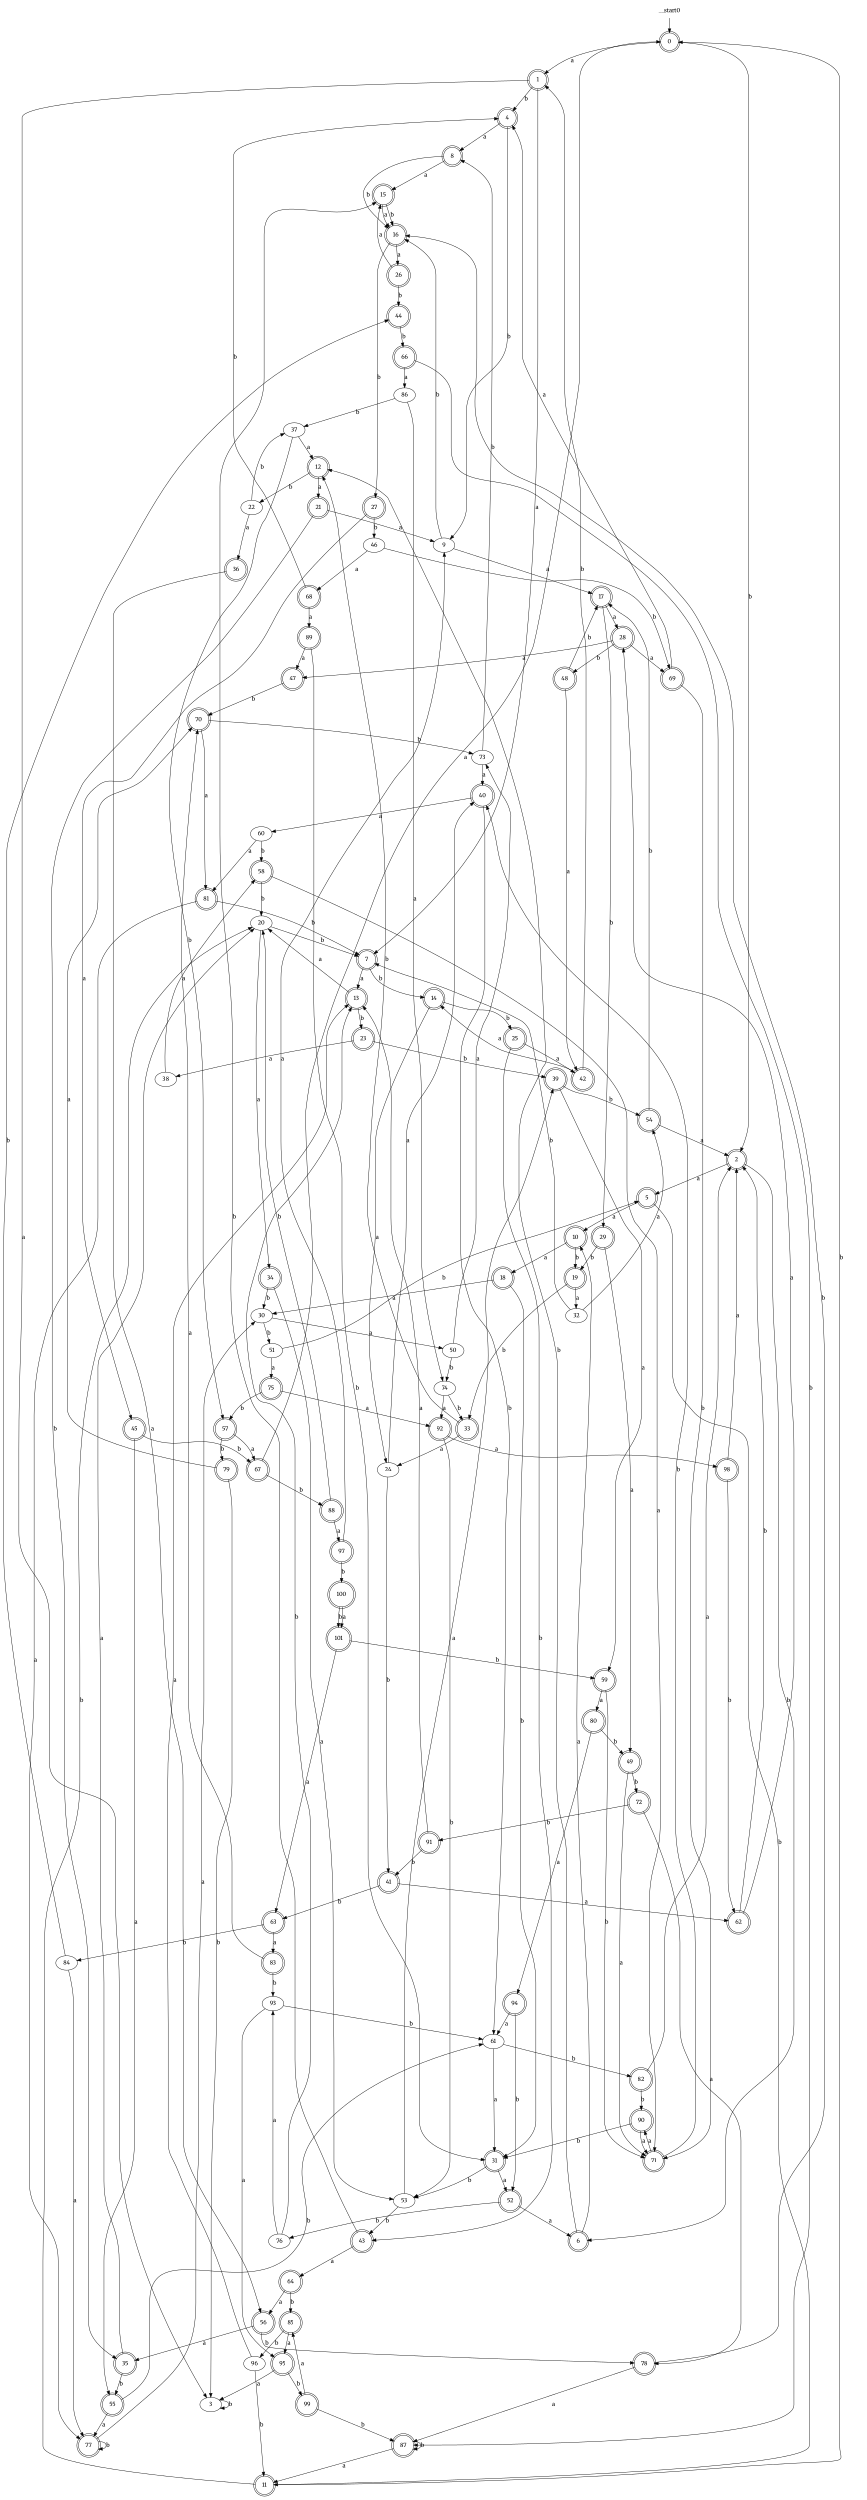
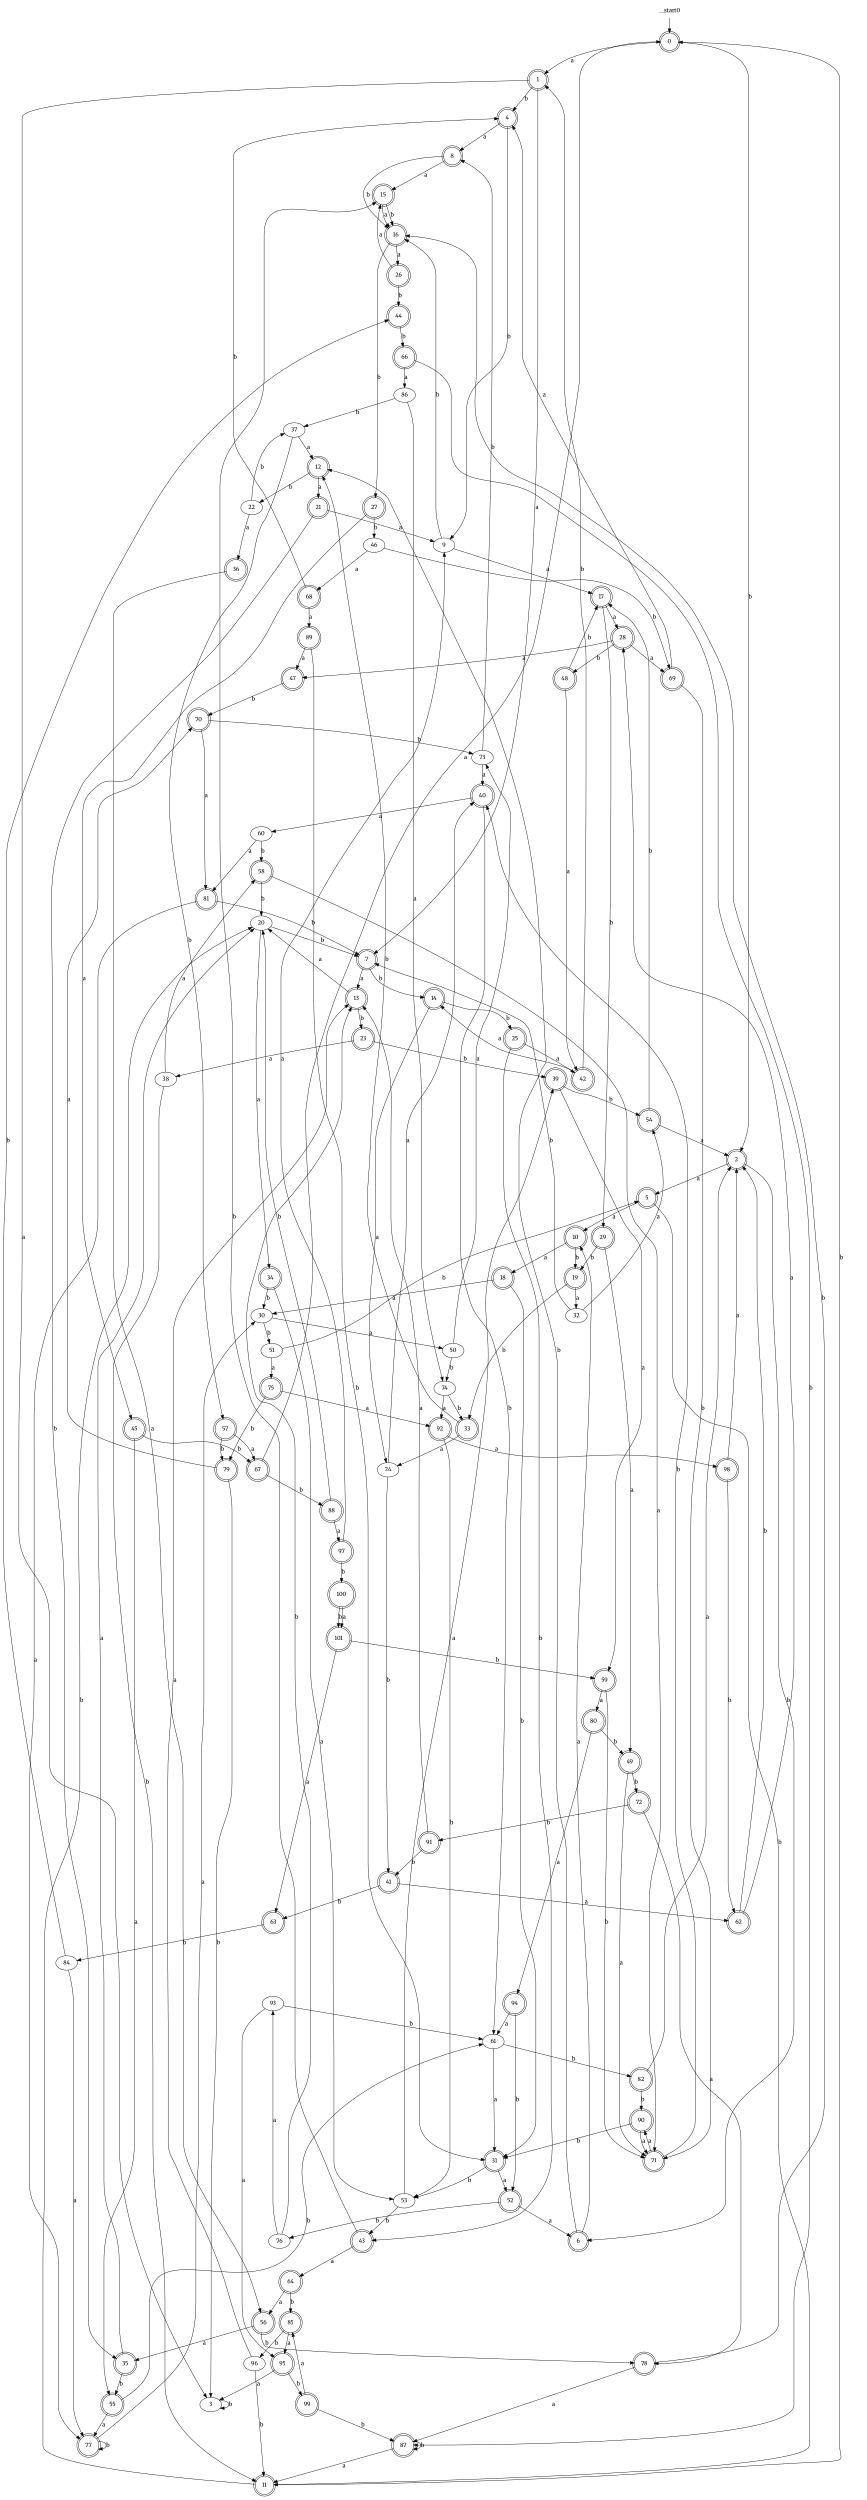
edge "75" -> "57": now "75" -> "79"
edge "38" -> "11": added, label "b"
node "83": removed
